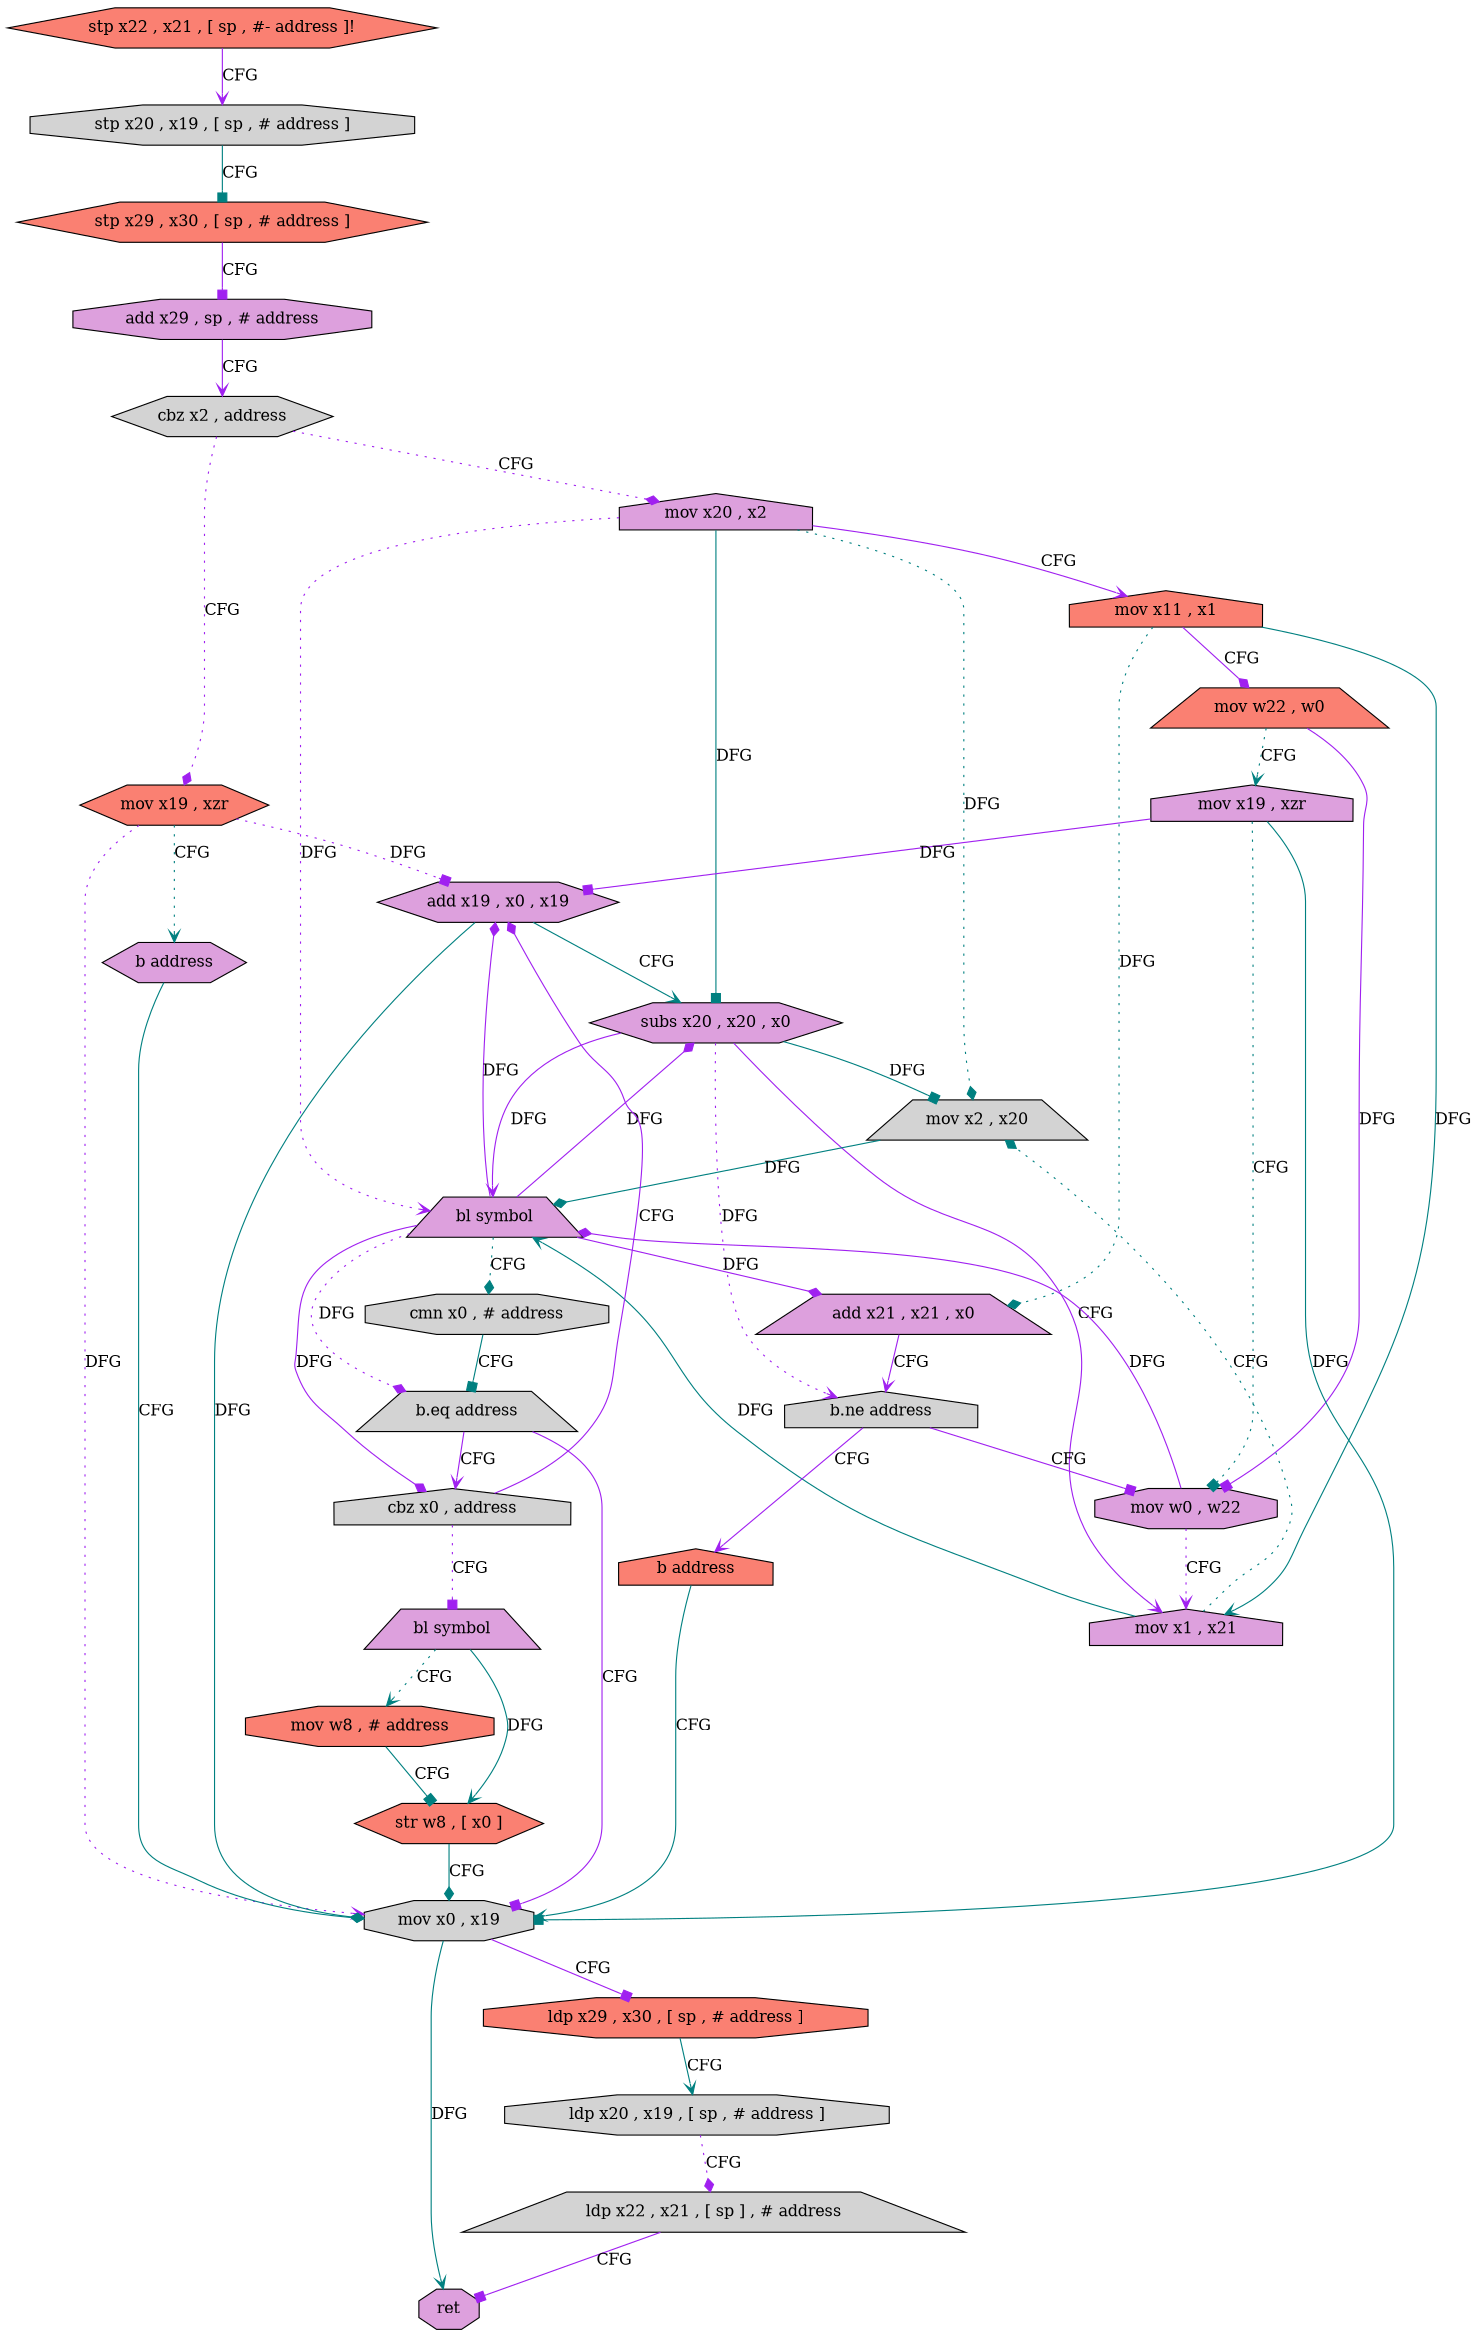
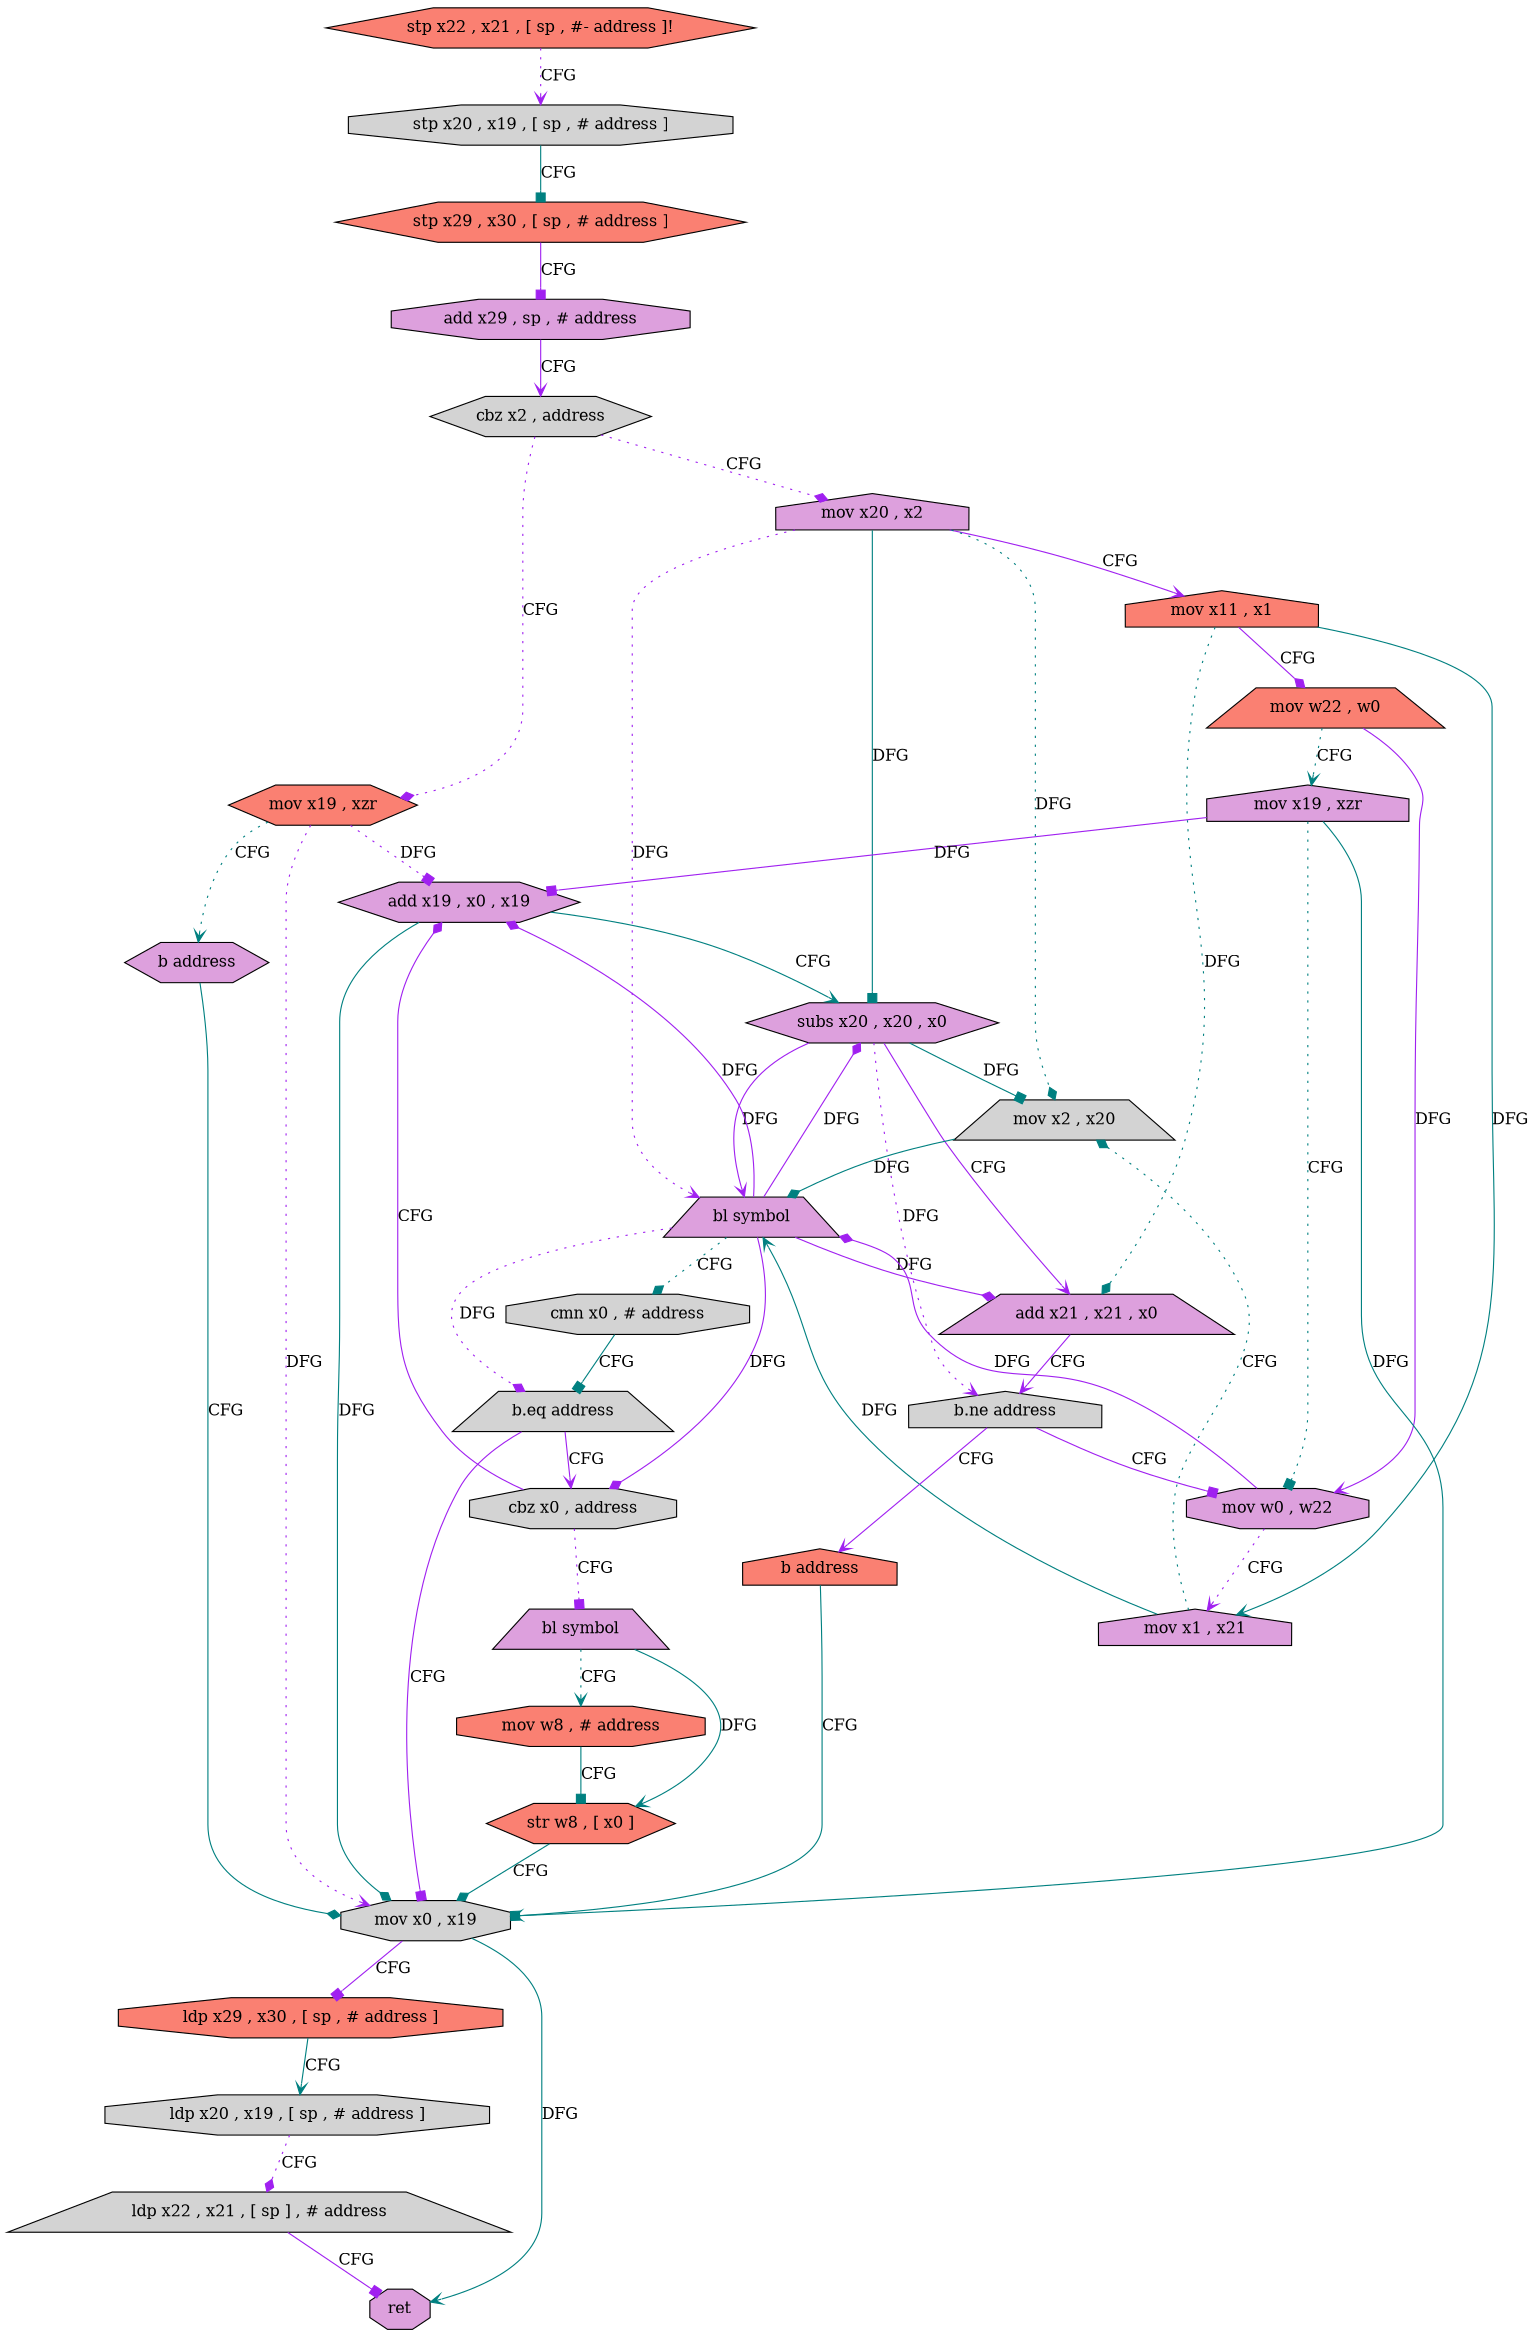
edge "stp x22 , x21 , [ sp , #- address ]!" -> "stp x20 , x19 , [ sp , # address ]": style solid -> dotted
edge "mov w22 , w0" -> "mov w0 , w22": arrowhead box -> vee
edge "subs x20 , x20 , x0" -> "mov x1 , x21": now "subs x20 , x20 , x0" -> "add x21 , x21 , x0"
node "cbz x0 , address": shape house -> octagon
